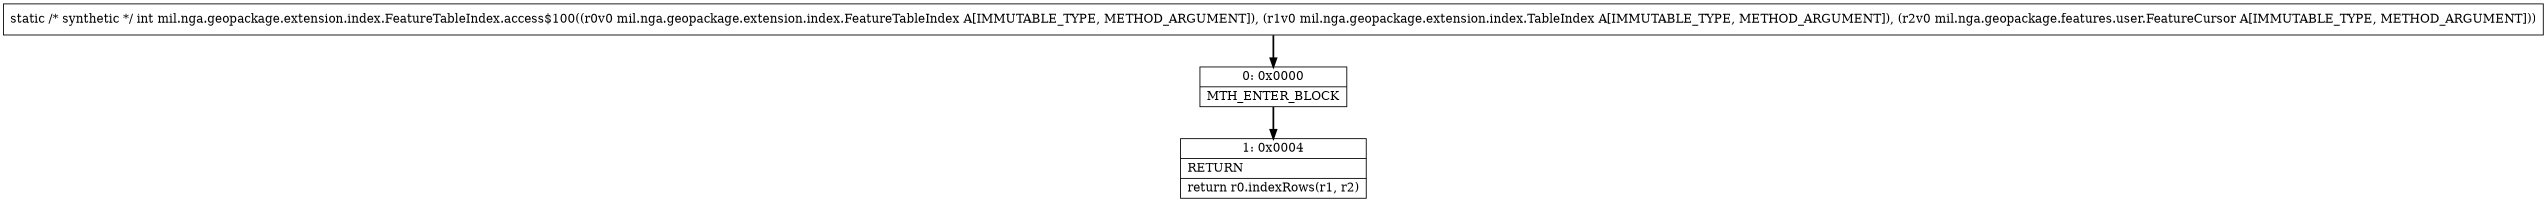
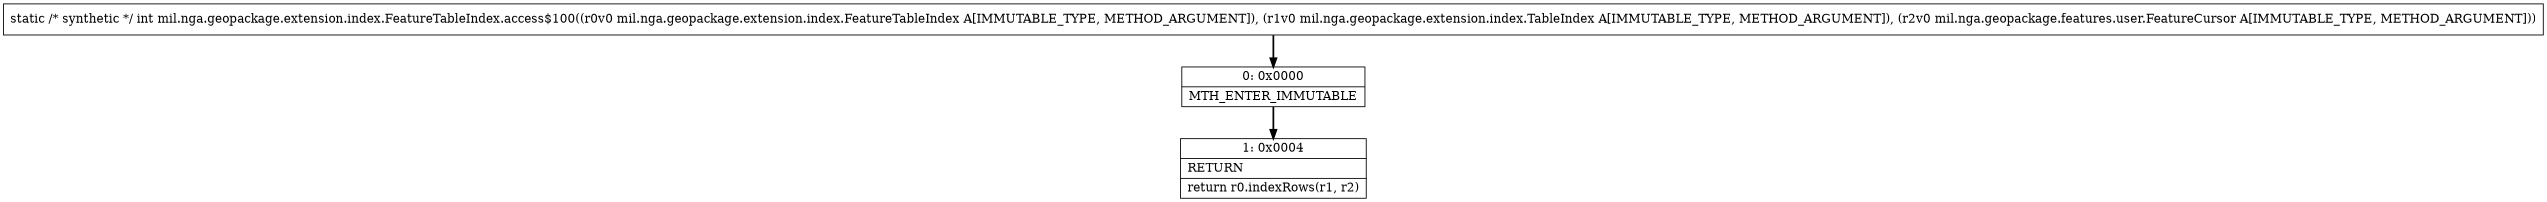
node "0: 0x0000": text "MTH_ENTER_BLOCK" -> "MTH_ENTER_IMMUTABLE"
